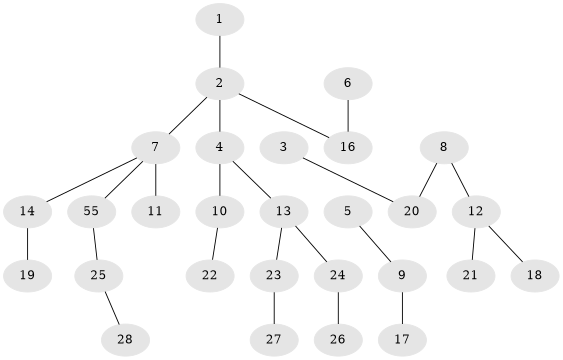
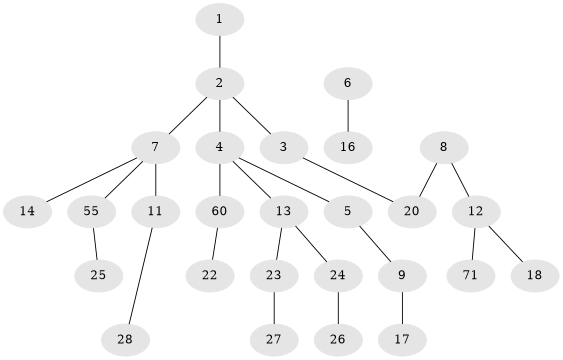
edge "2" -- "16": now "2" -- "3"
edge "4" -- "5": added
node "10": label "10" -> "60"
node "19": removed
node "21": label "21" -> "71"
edge "25" -- "28": now "11" -- "28"
